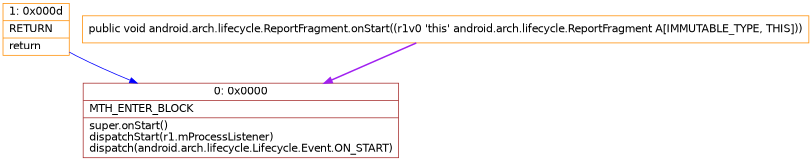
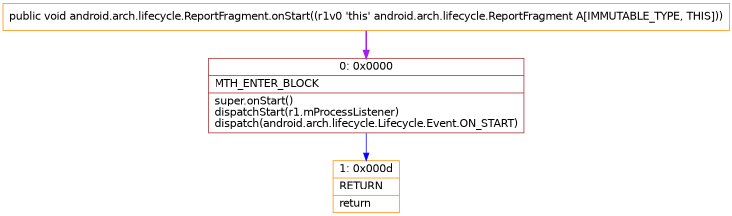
edge "1: 0x000d" -> "0: 0x0000": reversed
